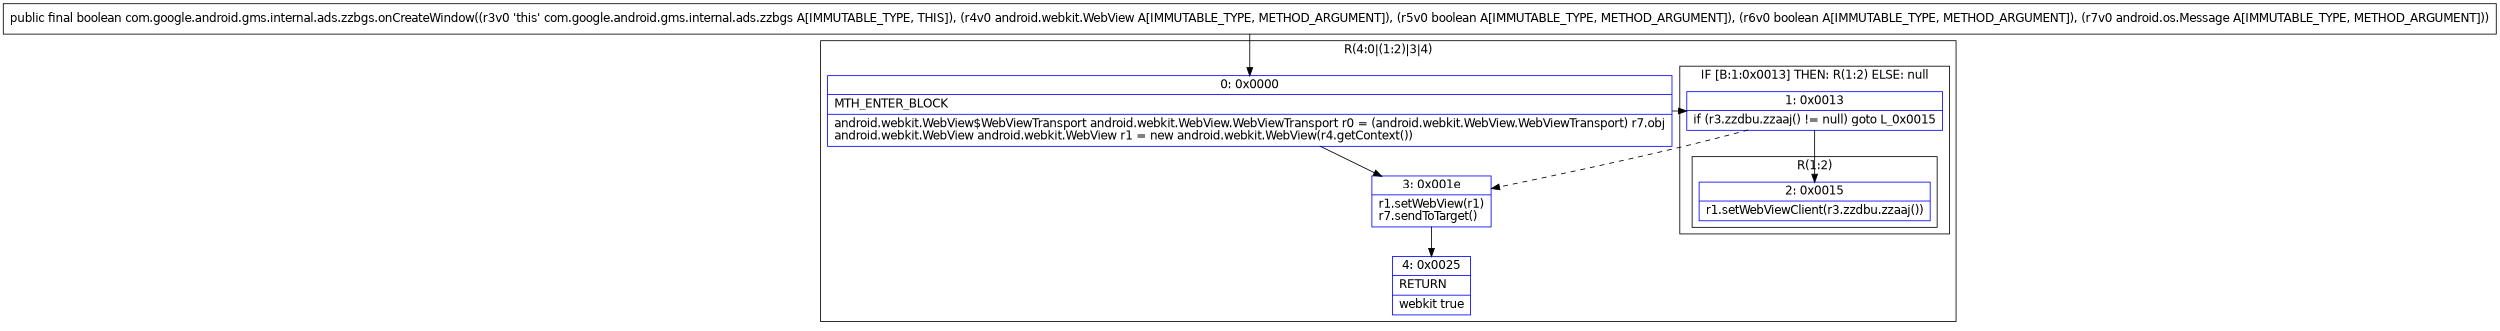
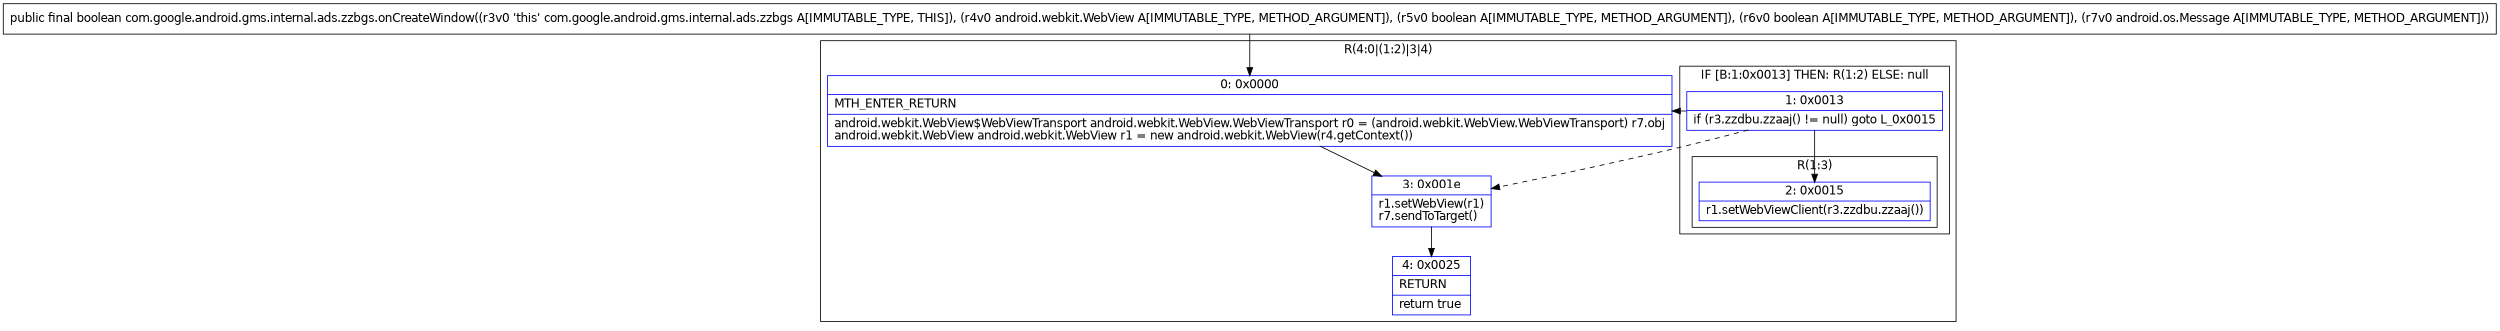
node "0: 0x0000": text "MTH_ENTER_BLOCK" -> "MTH_ENTER_RETURN"
edge "0: 0x0000" -> "1: 0x0013": reversed
cluster "R(1:2)": label "R(1:2)" -> "R(1:3)"
node "4: 0x0025": text "webkit true" -> "return true"
